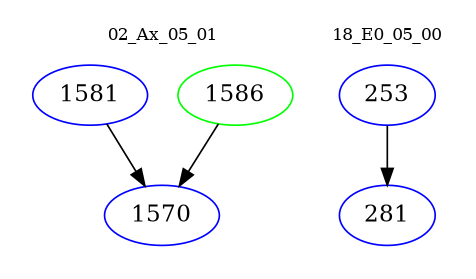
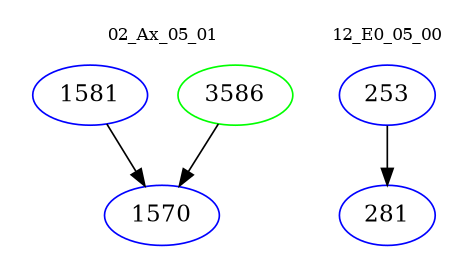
cluster "18_E0_05_00": label "18_E0_05_00" -> "12_E0_05_00"
node "1586": label "1586" -> "3586"
